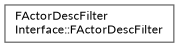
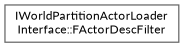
node "FActorDescFilter Interface::FActorDescFilter": label "FActorDescFilter Interface::FActorDescFilter" -> "IWorldPartitionActorLoader Interface::FActorDescFilter"
